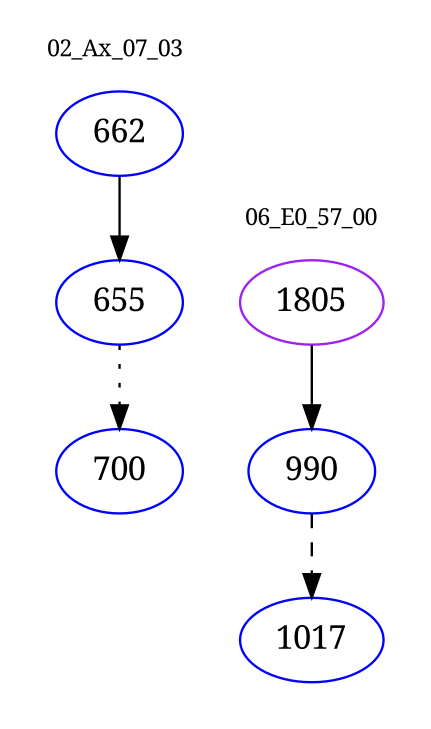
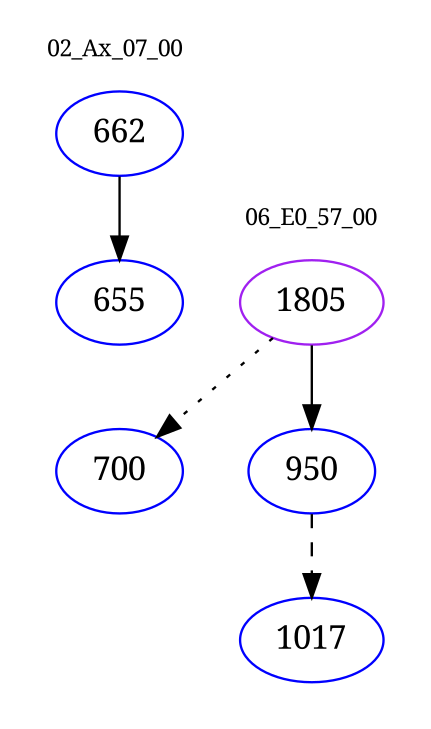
cluster "02_Ax_07_03": label "02_Ax_07_03" -> "02_Ax_07_00"
edge "655" -> "700": now "1805" -> "700"
node "990": label "990" -> "950"
